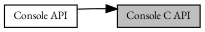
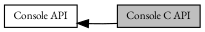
edge "Console API" -> "Console C API": reversed
